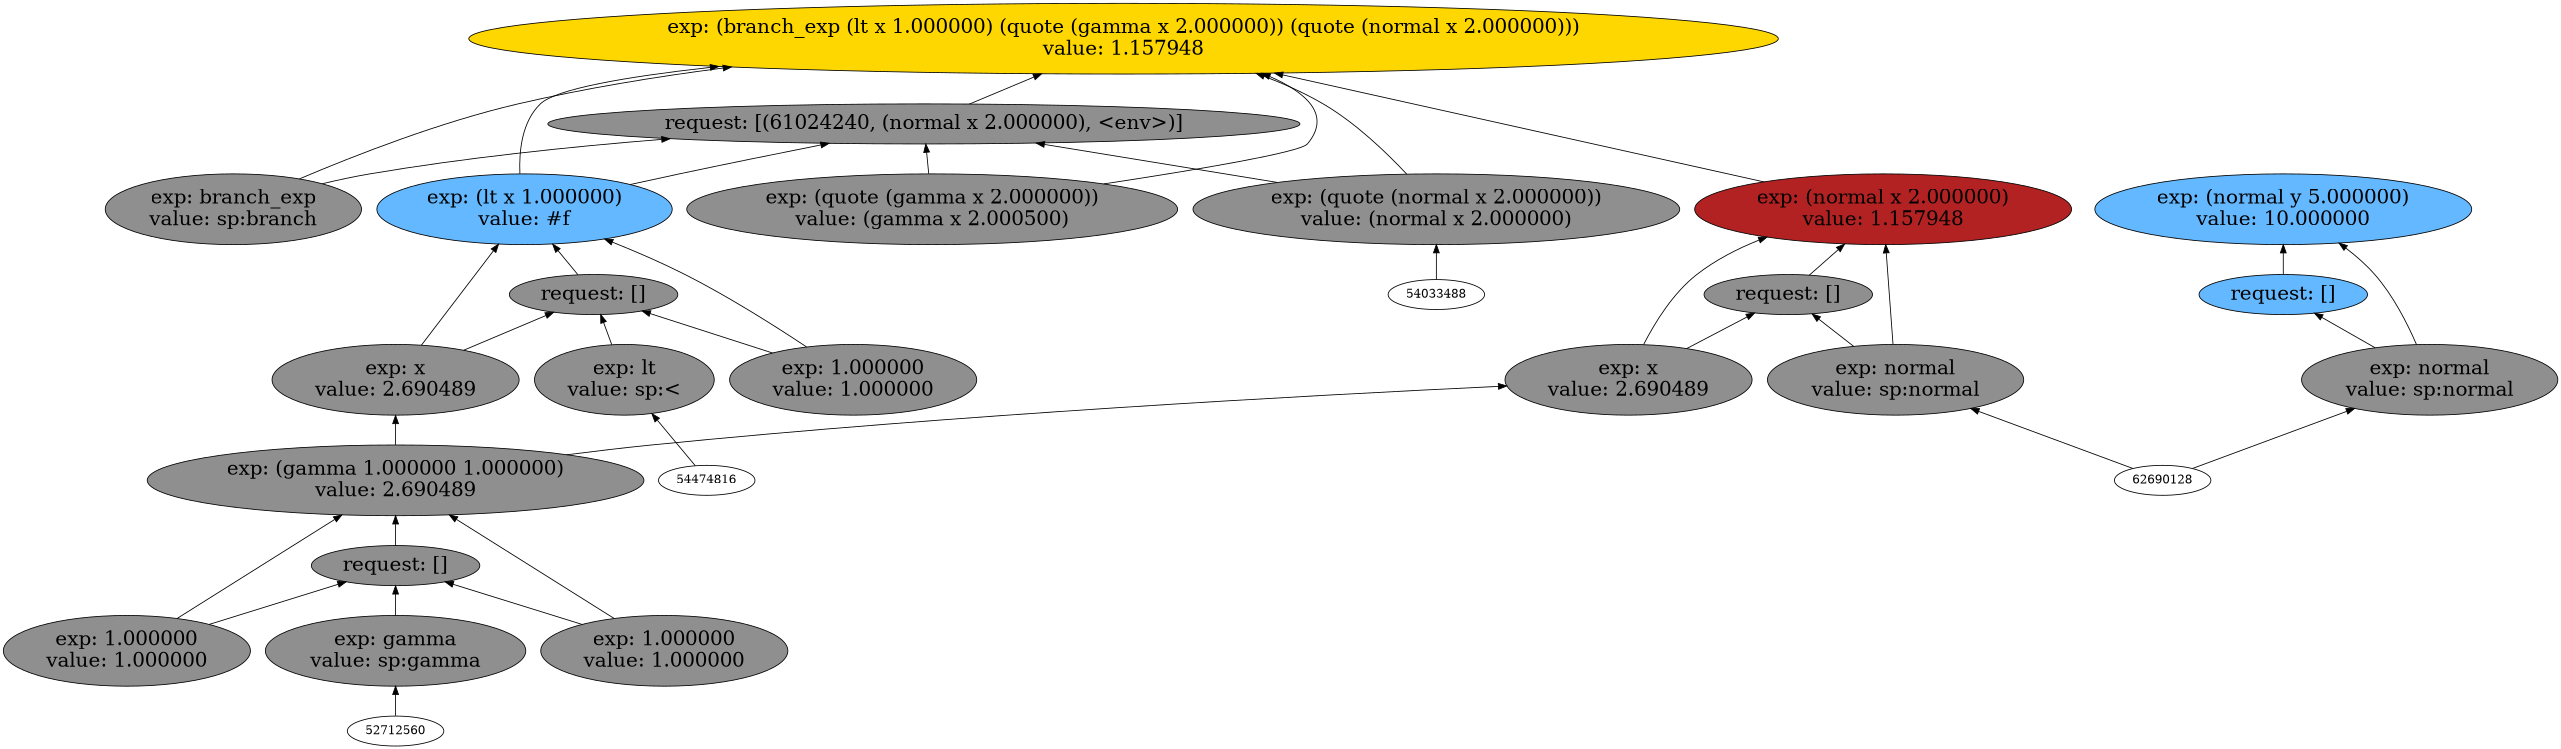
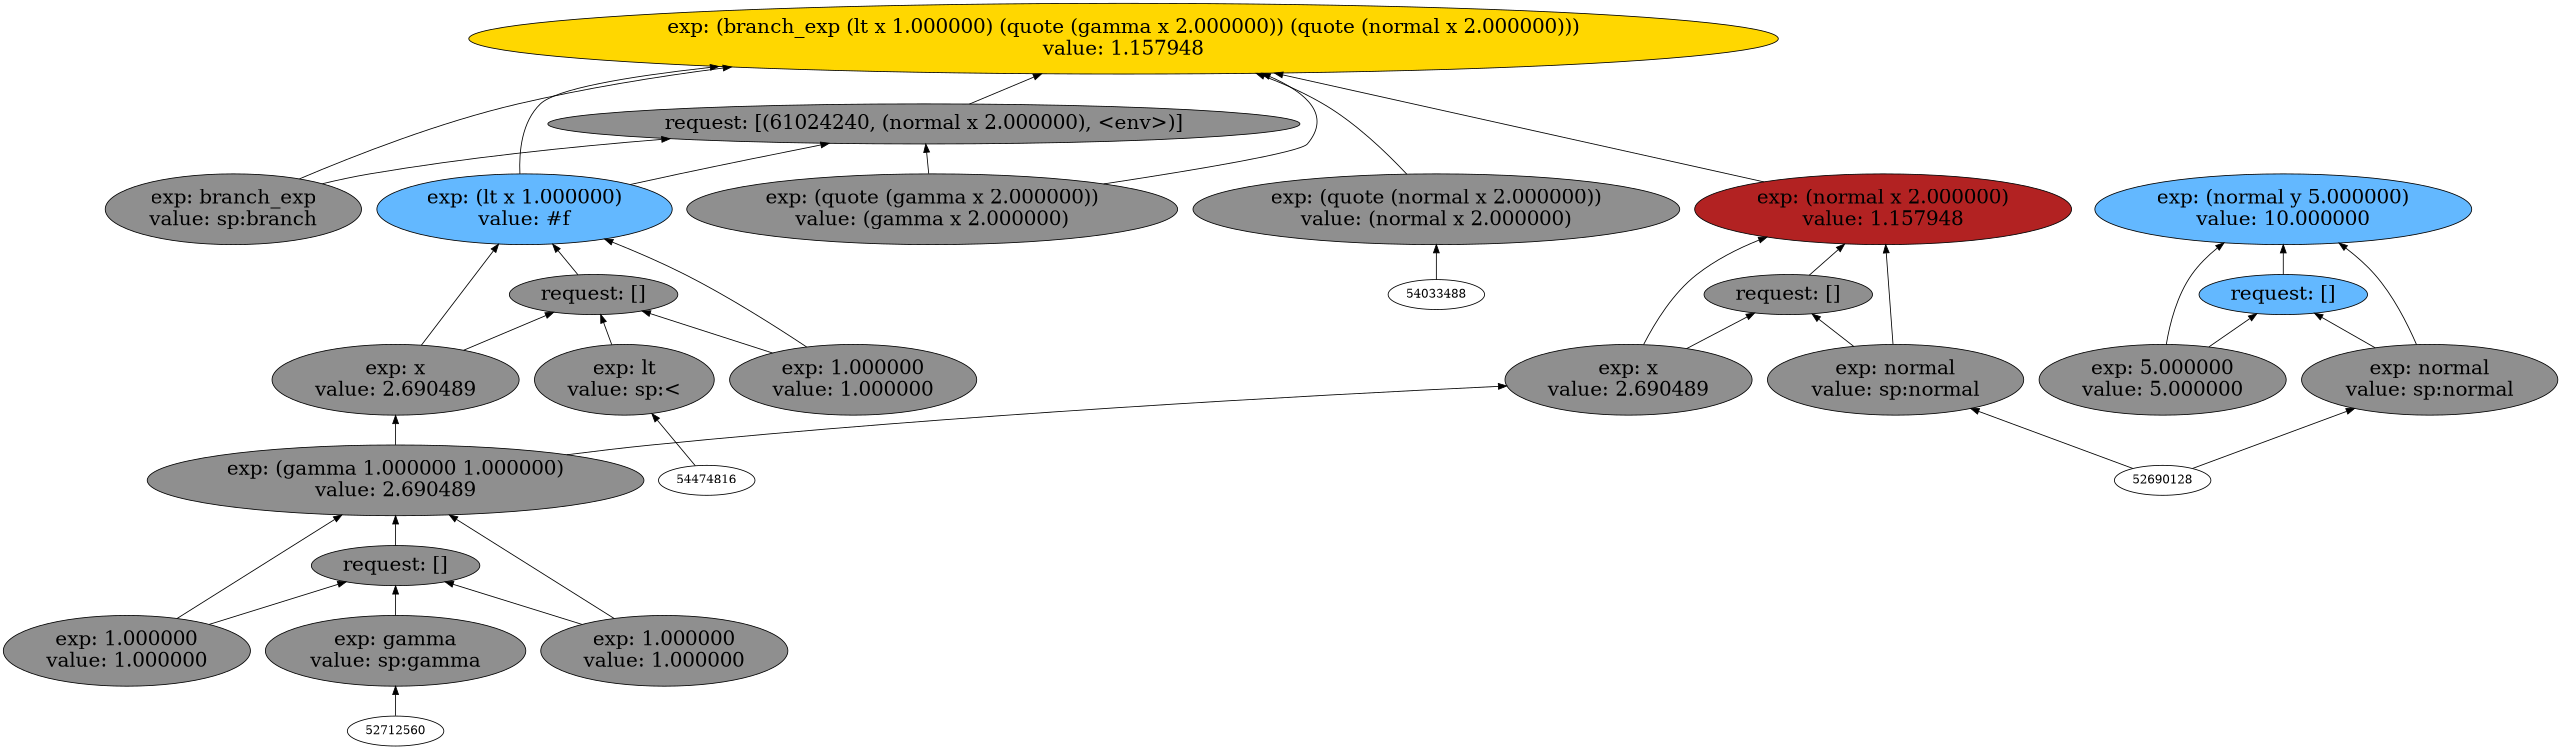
edge "exp: (quote (normal x 2.000000)) value: (normal x 2.000000)" -> "request: [(61024240, (normal x 2.000000), <env>)]": removed
node "exp: (quote (gamma x 2.000000)) value: (gamma x 2.000500)": label "exp: (quote (gamma x 2.000000)) value: (gamma x 2.000500)" -> "exp: (quote (gamma x 2.000000)) value: (gamma x 2.000000)"
node "exp: 5.000000 value: 5.000000": added
node "62690128": label "62690128" -> "52690128"
